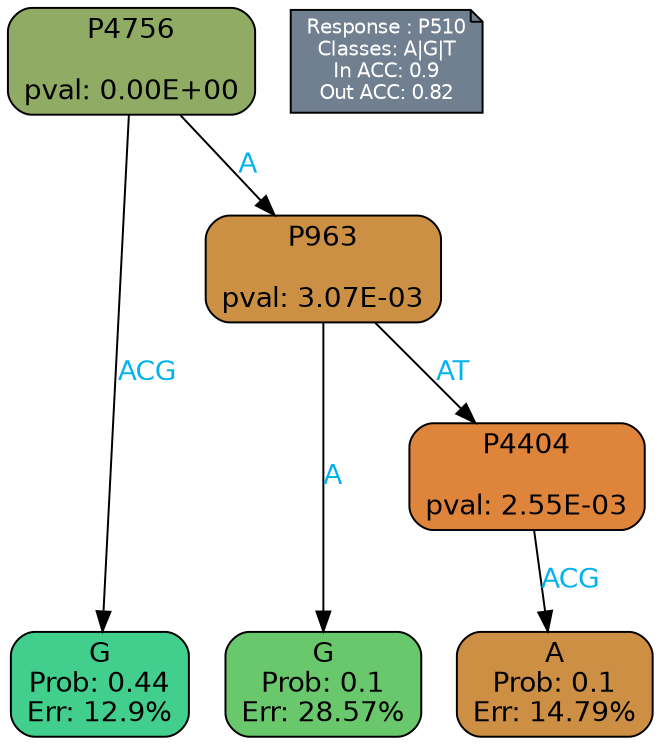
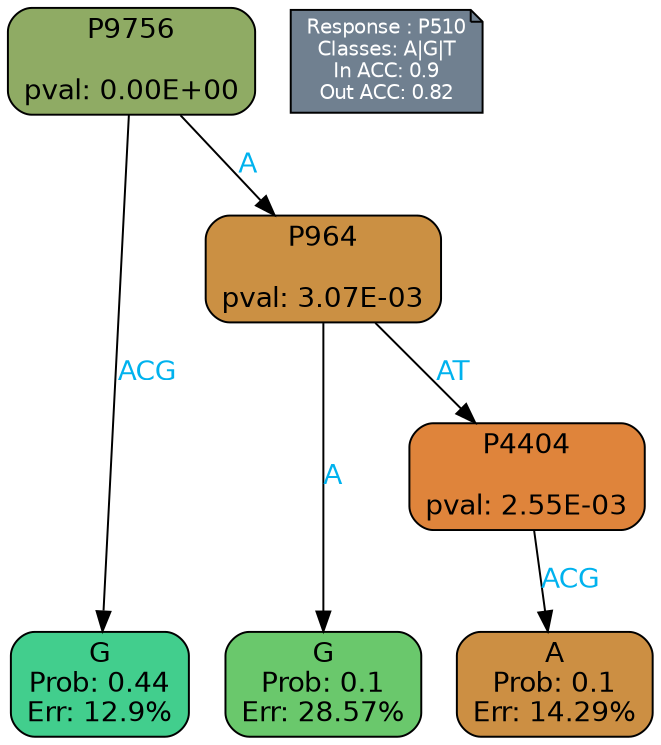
node "P4756 pval: 0.00E+00": label "P4756 pval: 0.00E+00" -> "P9756 pval: 0.00E+00"
node "P963 pval: 3.07E-03": label "P963 pval: 3.07E-03" -> "P964 pval: 3.07E-03"
node "A Prob: 0.1 Err: 14.79%": label "A Prob: 0.1 Err: 14.79%" -> "A Prob: 0.1 Err: 14.29%"
